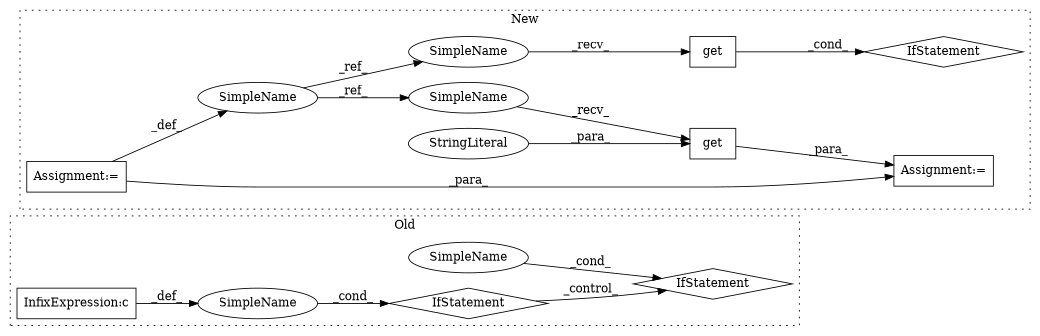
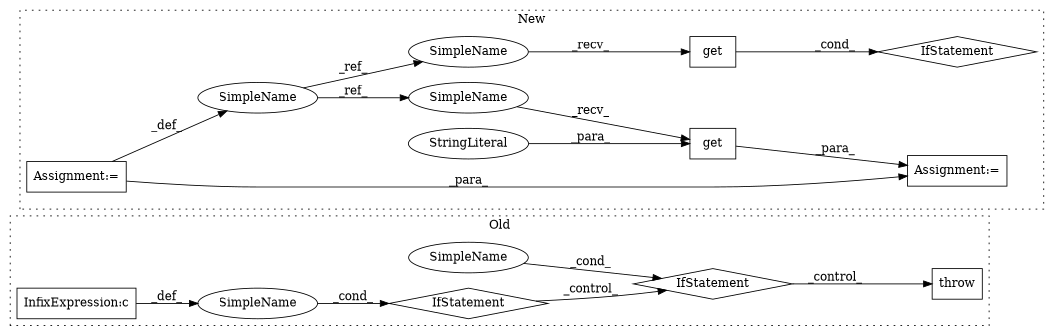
node "throw": added
